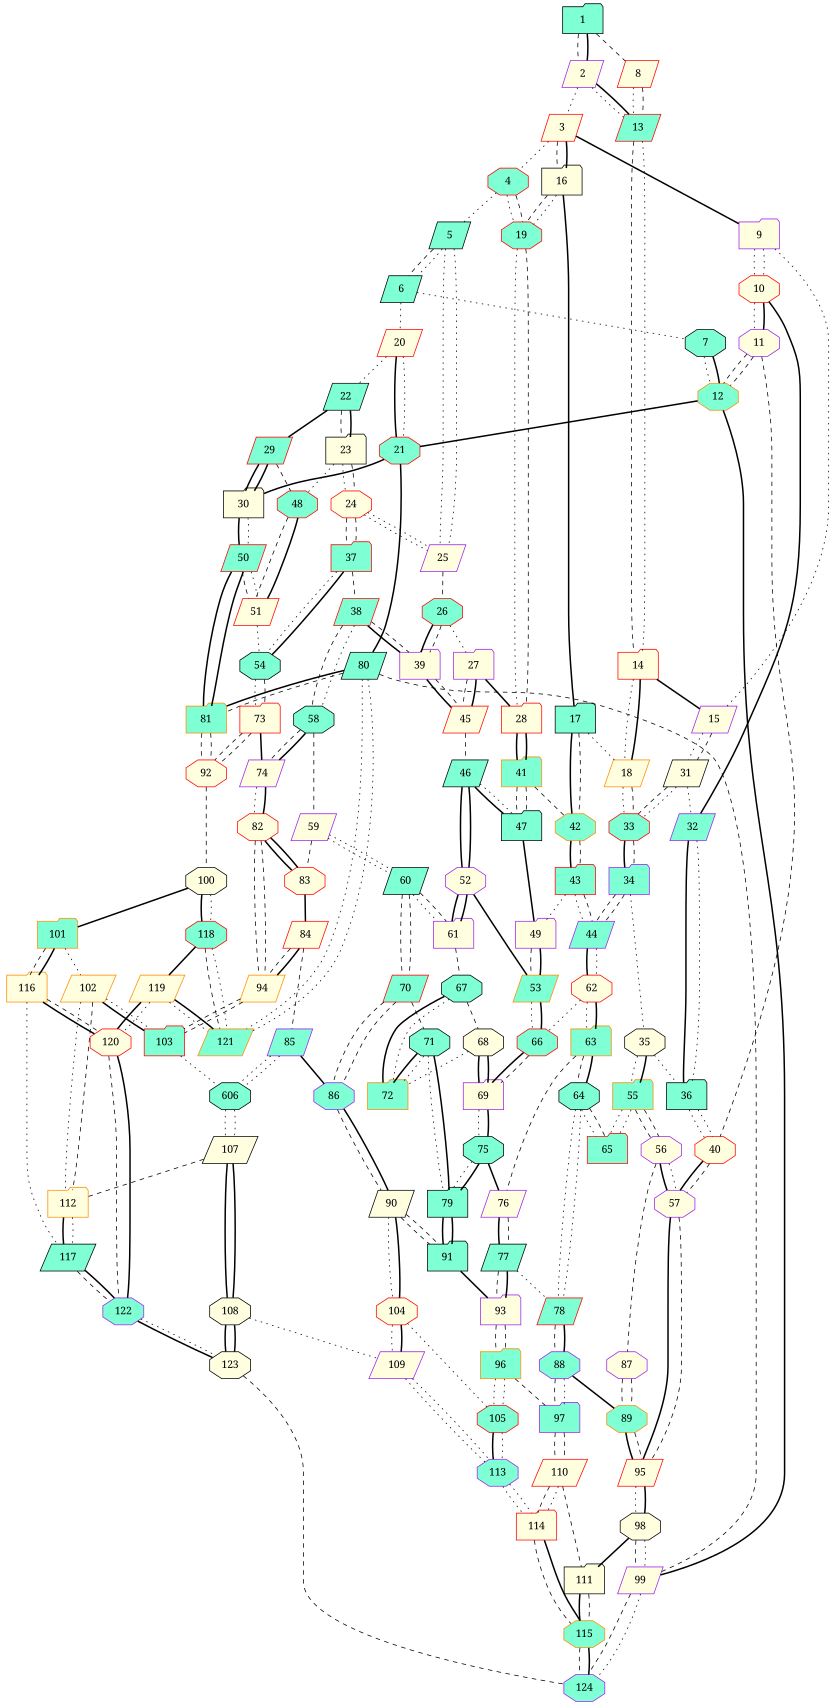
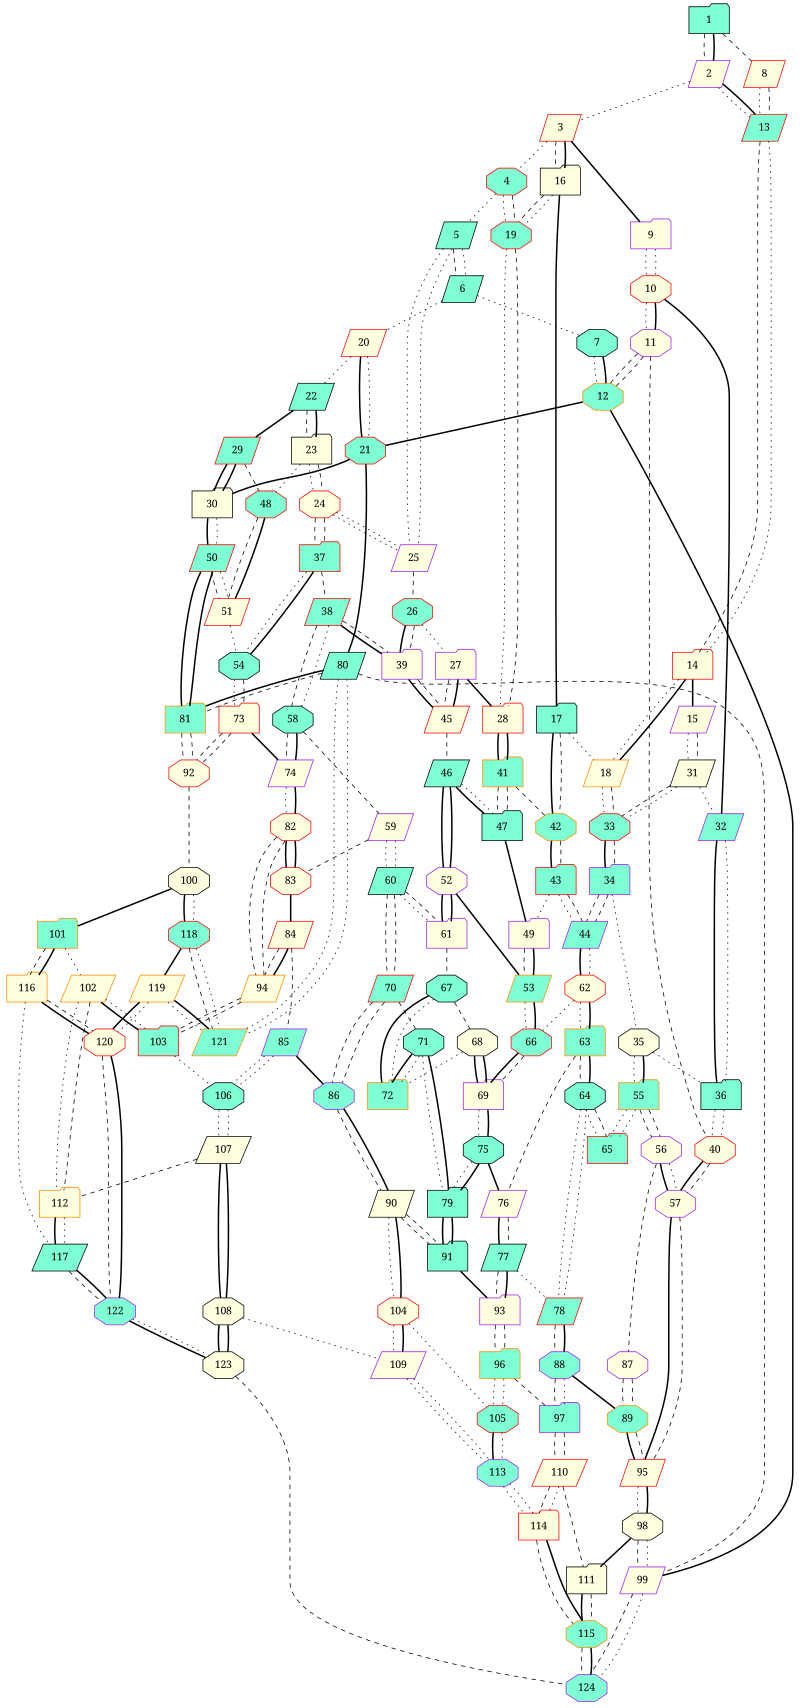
edge "9" -- "15": removed
node "606": label "606" -> "106"
